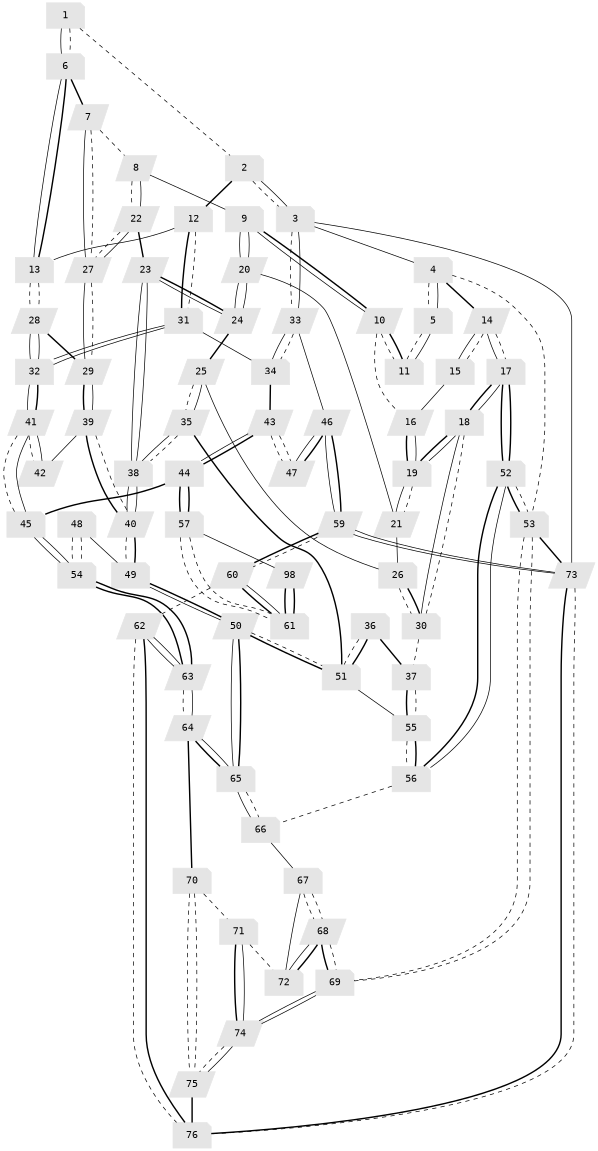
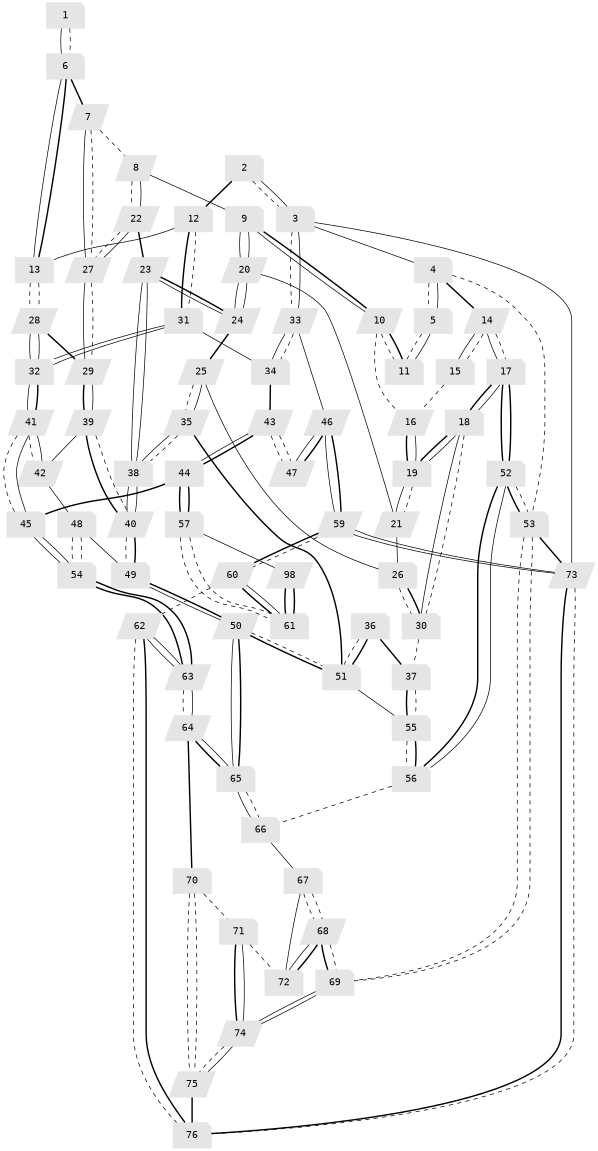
edge "1" -- "2": removed
edge "15" -- "16": style solid -> dashed
edge "42" -- "48": added
